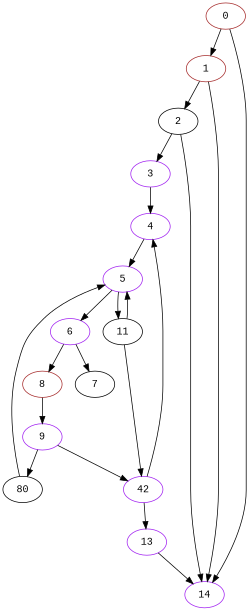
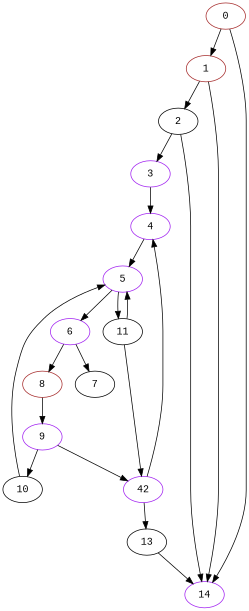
node "80": label "80" -> "10"
node "13": color purple -> black
